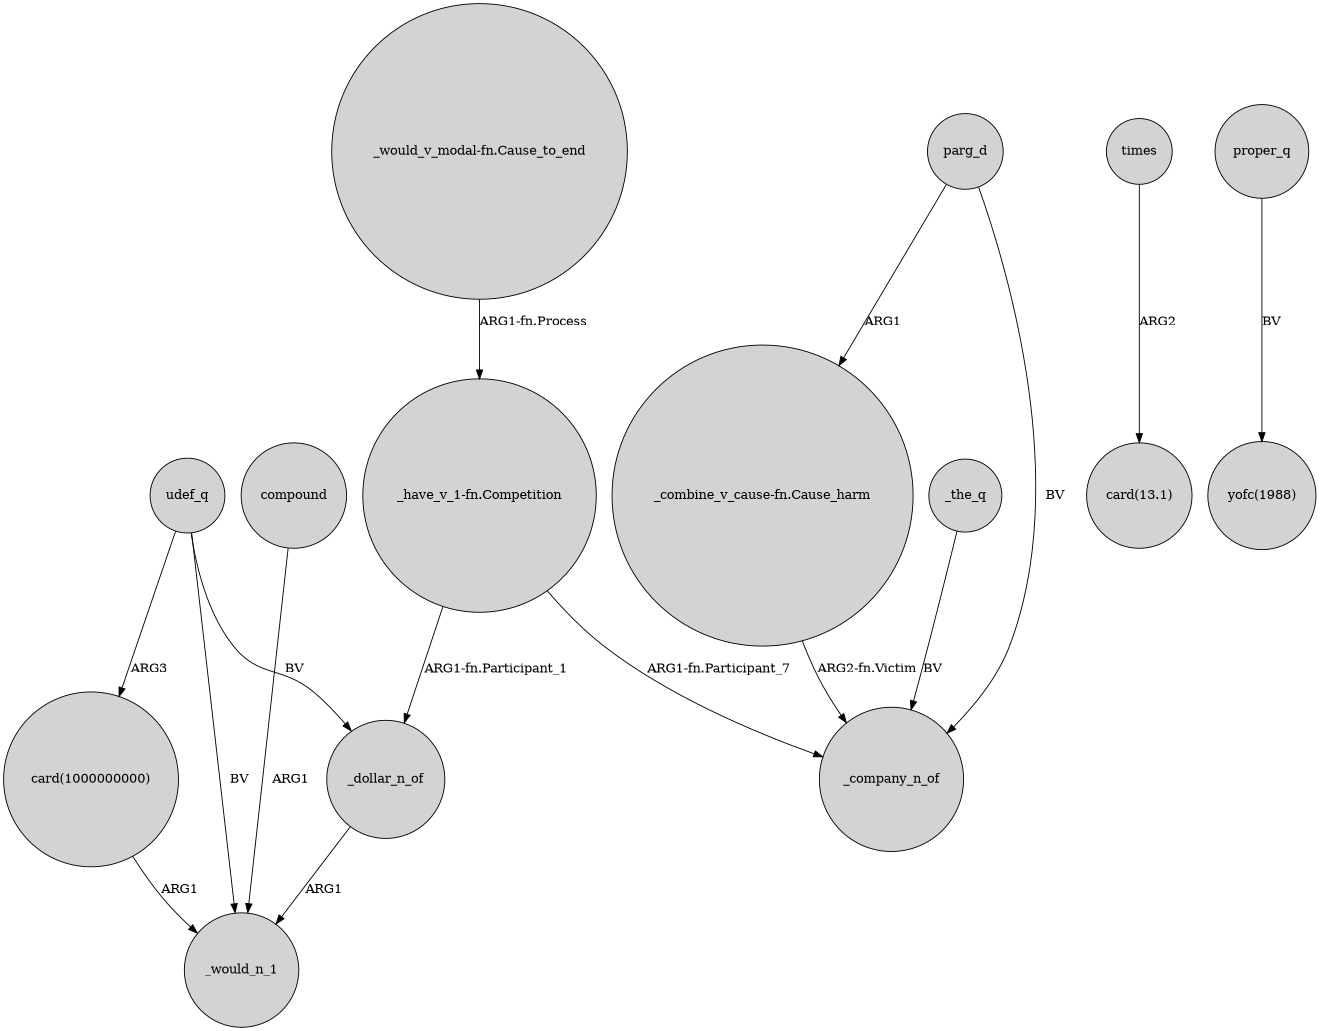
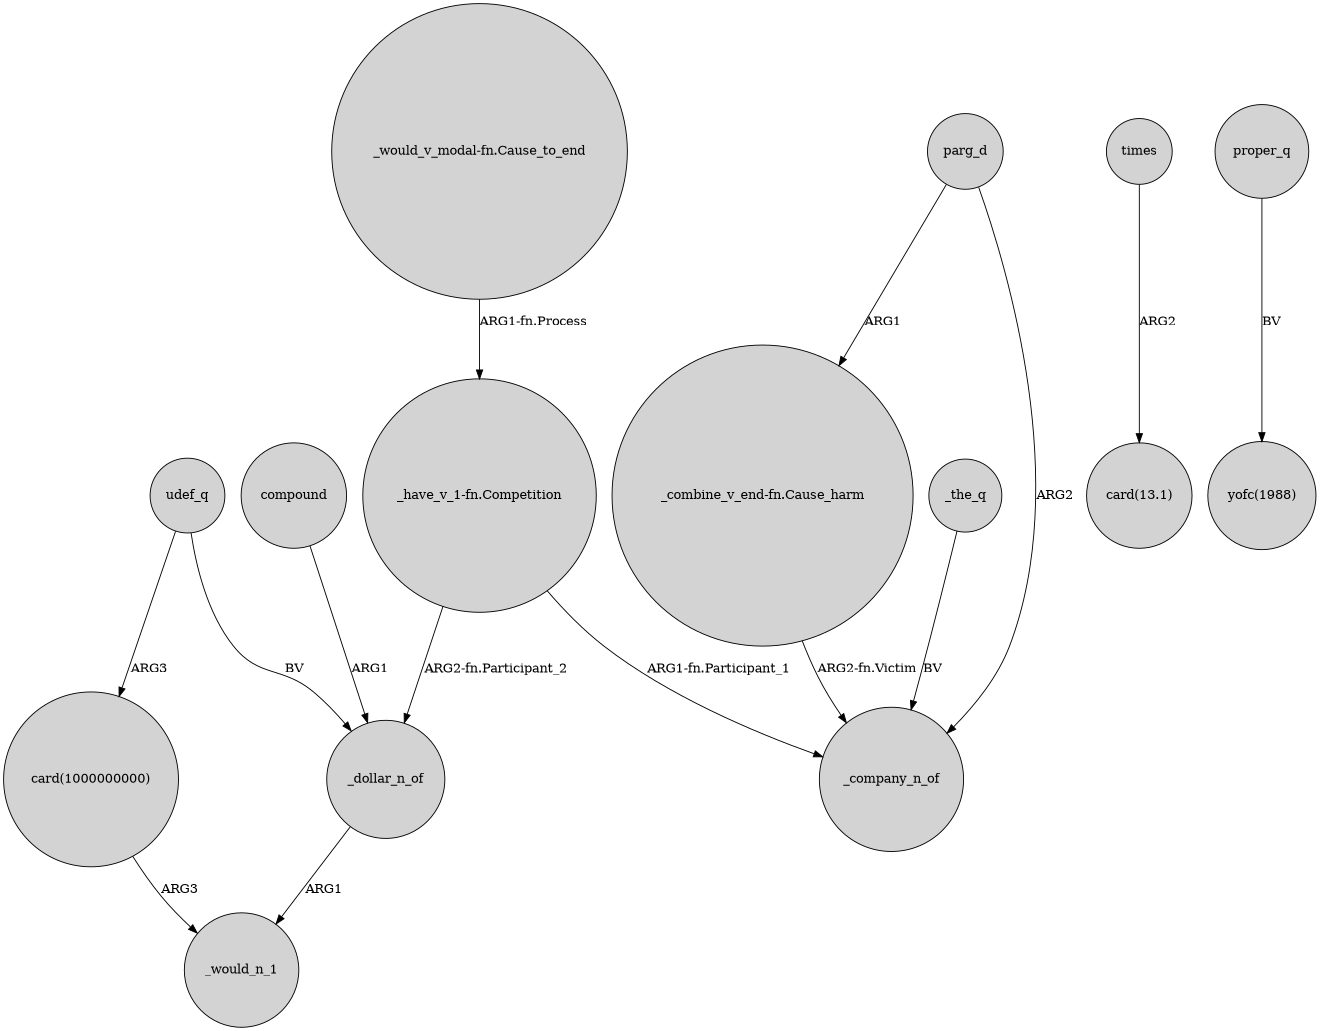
node "_combine_v_cause-fn.Cause_harm": label "_combine_v_cause-fn.Cause_harm" -> "_combine_v_end-fn.Cause_harm"
edge "parg_d" -> "_company_n_of": label "BV" -> "ARG2"
edge "_have_v_1-fn.Competition" -> "_dollar_n_of": label "ARG1-fn.Participant_1" -> "ARG2-fn.Participant_2"
edge "_have_v_1-fn.Competition" -> "_company_n_of": label "ARG1-fn.Participant_7" -> "ARG1-fn.Participant_1"
edge "udef_q" -> "_would_n_1": removed, label "BV"
edge "compound" -> "_would_n_1": now "compound" -> "_dollar_n_of"
edge "card(1000000000)" -> "_would_n_1": label "ARG1" -> "ARG3"
